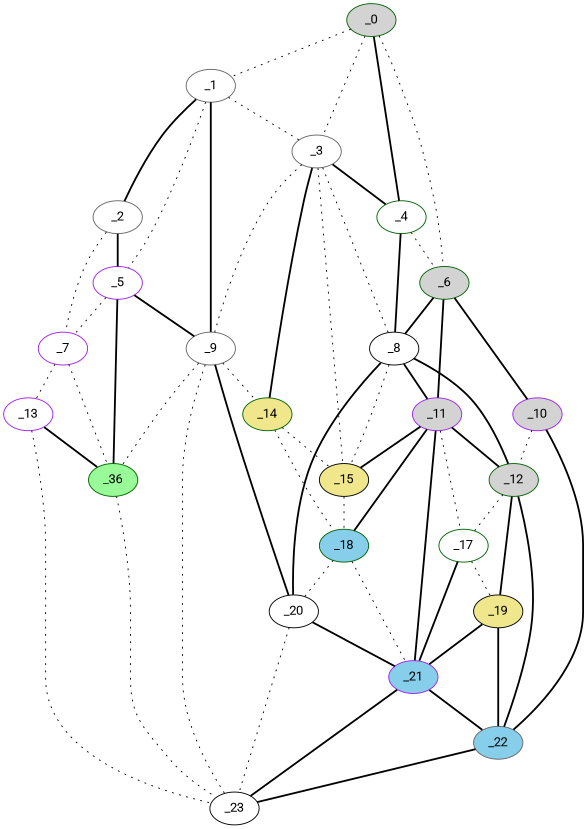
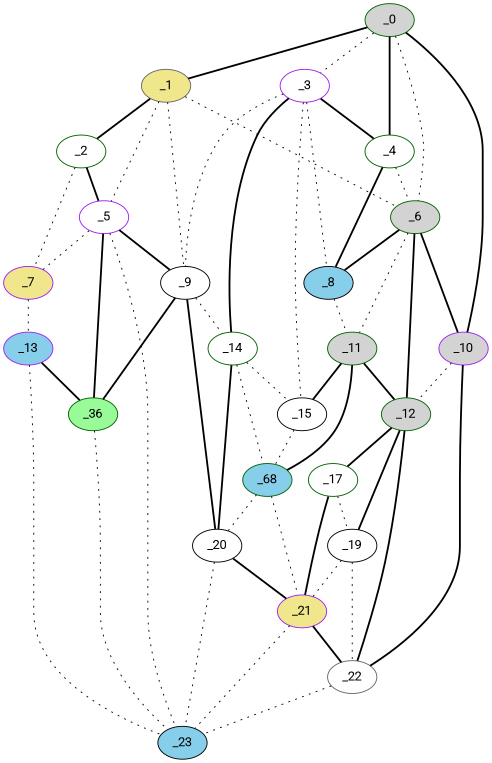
edge "_0" -- "_1": style dotted -> bold
node "_1": fillcolor white -> khaki
edge "_1" -- "_3": now "_1" -- "_6"
node "_3": color gray40 -> purple
edge "_0" -- "_10": added
node "_2": color gray40 -> darkgreen
edge "_1" -- "_9": style bold -> dotted
node "_7": fillcolor white -> khaki
node "_9": color gray40 -> black
node "_8": fillcolor white -> skyblue
edge "_6" -- "_11": style bold -> dotted
edge "_8" -- "_11": style bold -> dotted
edge "_8" -- "_12": now "_6" -- "_12"
edge "_9" -- "_36": style dotted -> bold
node "_13": fillcolor white -> skyblue
edge "_7" -- "_36": removed
node "_14": fillcolor khaki -> white
node "_11": color purple -> darkgreen
edge "_8" -- "_15": removed
edge "_8" -- "_20": now "_14" -- "_20"
node "_15": fillcolor khaki -> white
edge "_11" -- "_17": removed
edge "_12" -- "_17": style dotted -> bold
node "_18": label "_18" -> "_68"
edge "_11" -- "_21": removed
edge "_9" -- "_23": now "_5" -- "_23"
node "_19": fillcolor khaki -> white
edge "_19" -- "_21": style bold -> dotted
node "_21": fillcolor skyblue -> khaki
edge "_19" -- "_22": style bold -> dotted
edge "_21" -- "_23": style bold -> dotted
node "_22": fillcolor skyblue -> white
edge "_22" -- "_23": style bold -> dotted
node "_23": fillcolor white -> skyblue
